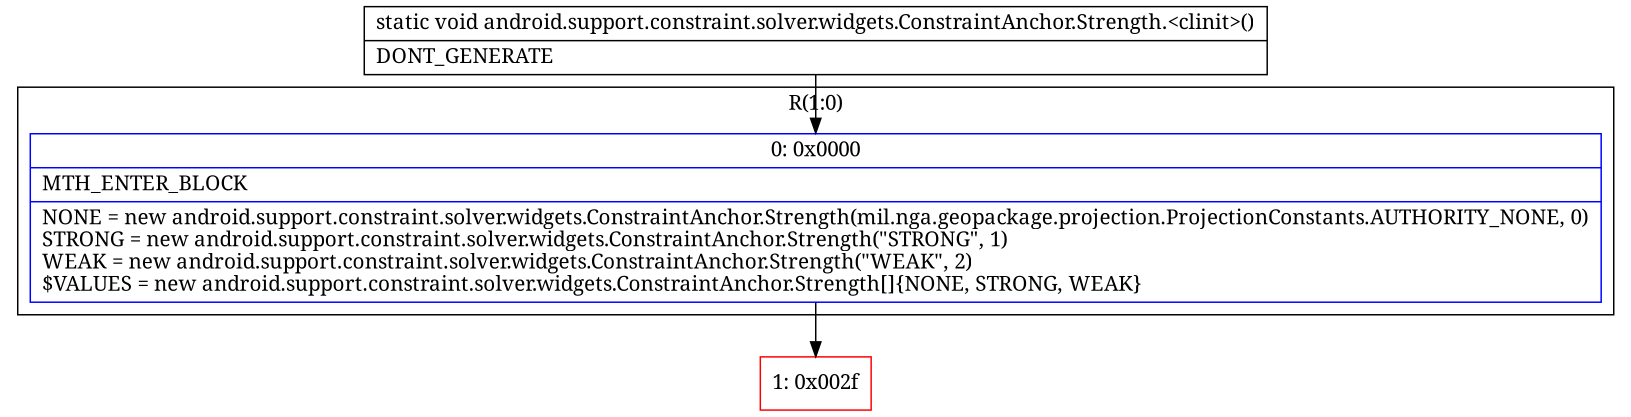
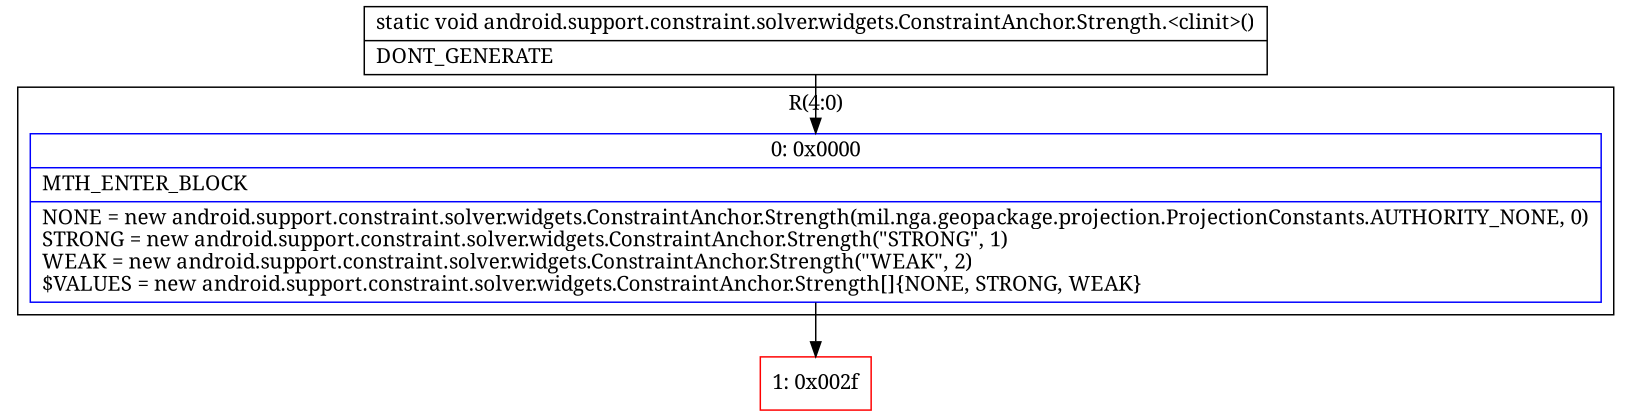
cluster "R(1:0)": label "R(1:0)" -> "R(4:0)"
